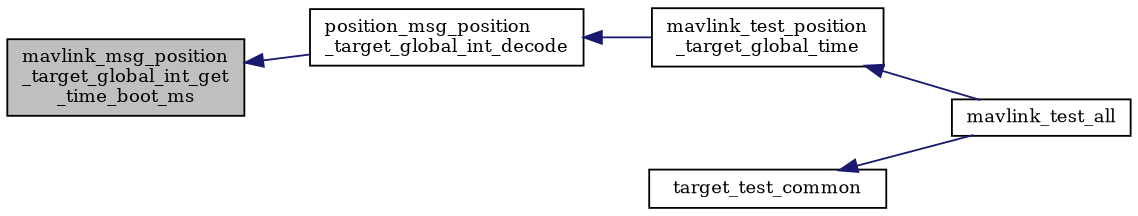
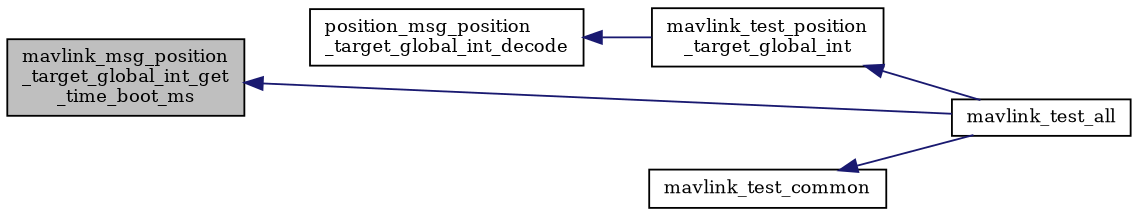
node "mavlink_test_position _target_global_time": label "mavlink_test_position _target_global_time" -> "mavlink_test_position _target_global_int"
edge "position_msg_position _target_global_int_decode" -> "mavlink_msg_position _target_global_int_get _time_boot_ms": now "mavlink_test_all" -> "mavlink_msg_position _target_global_int_get _time_boot_ms"
node "target_test_common": label "target_test_common" -> "mavlink_test_common"
